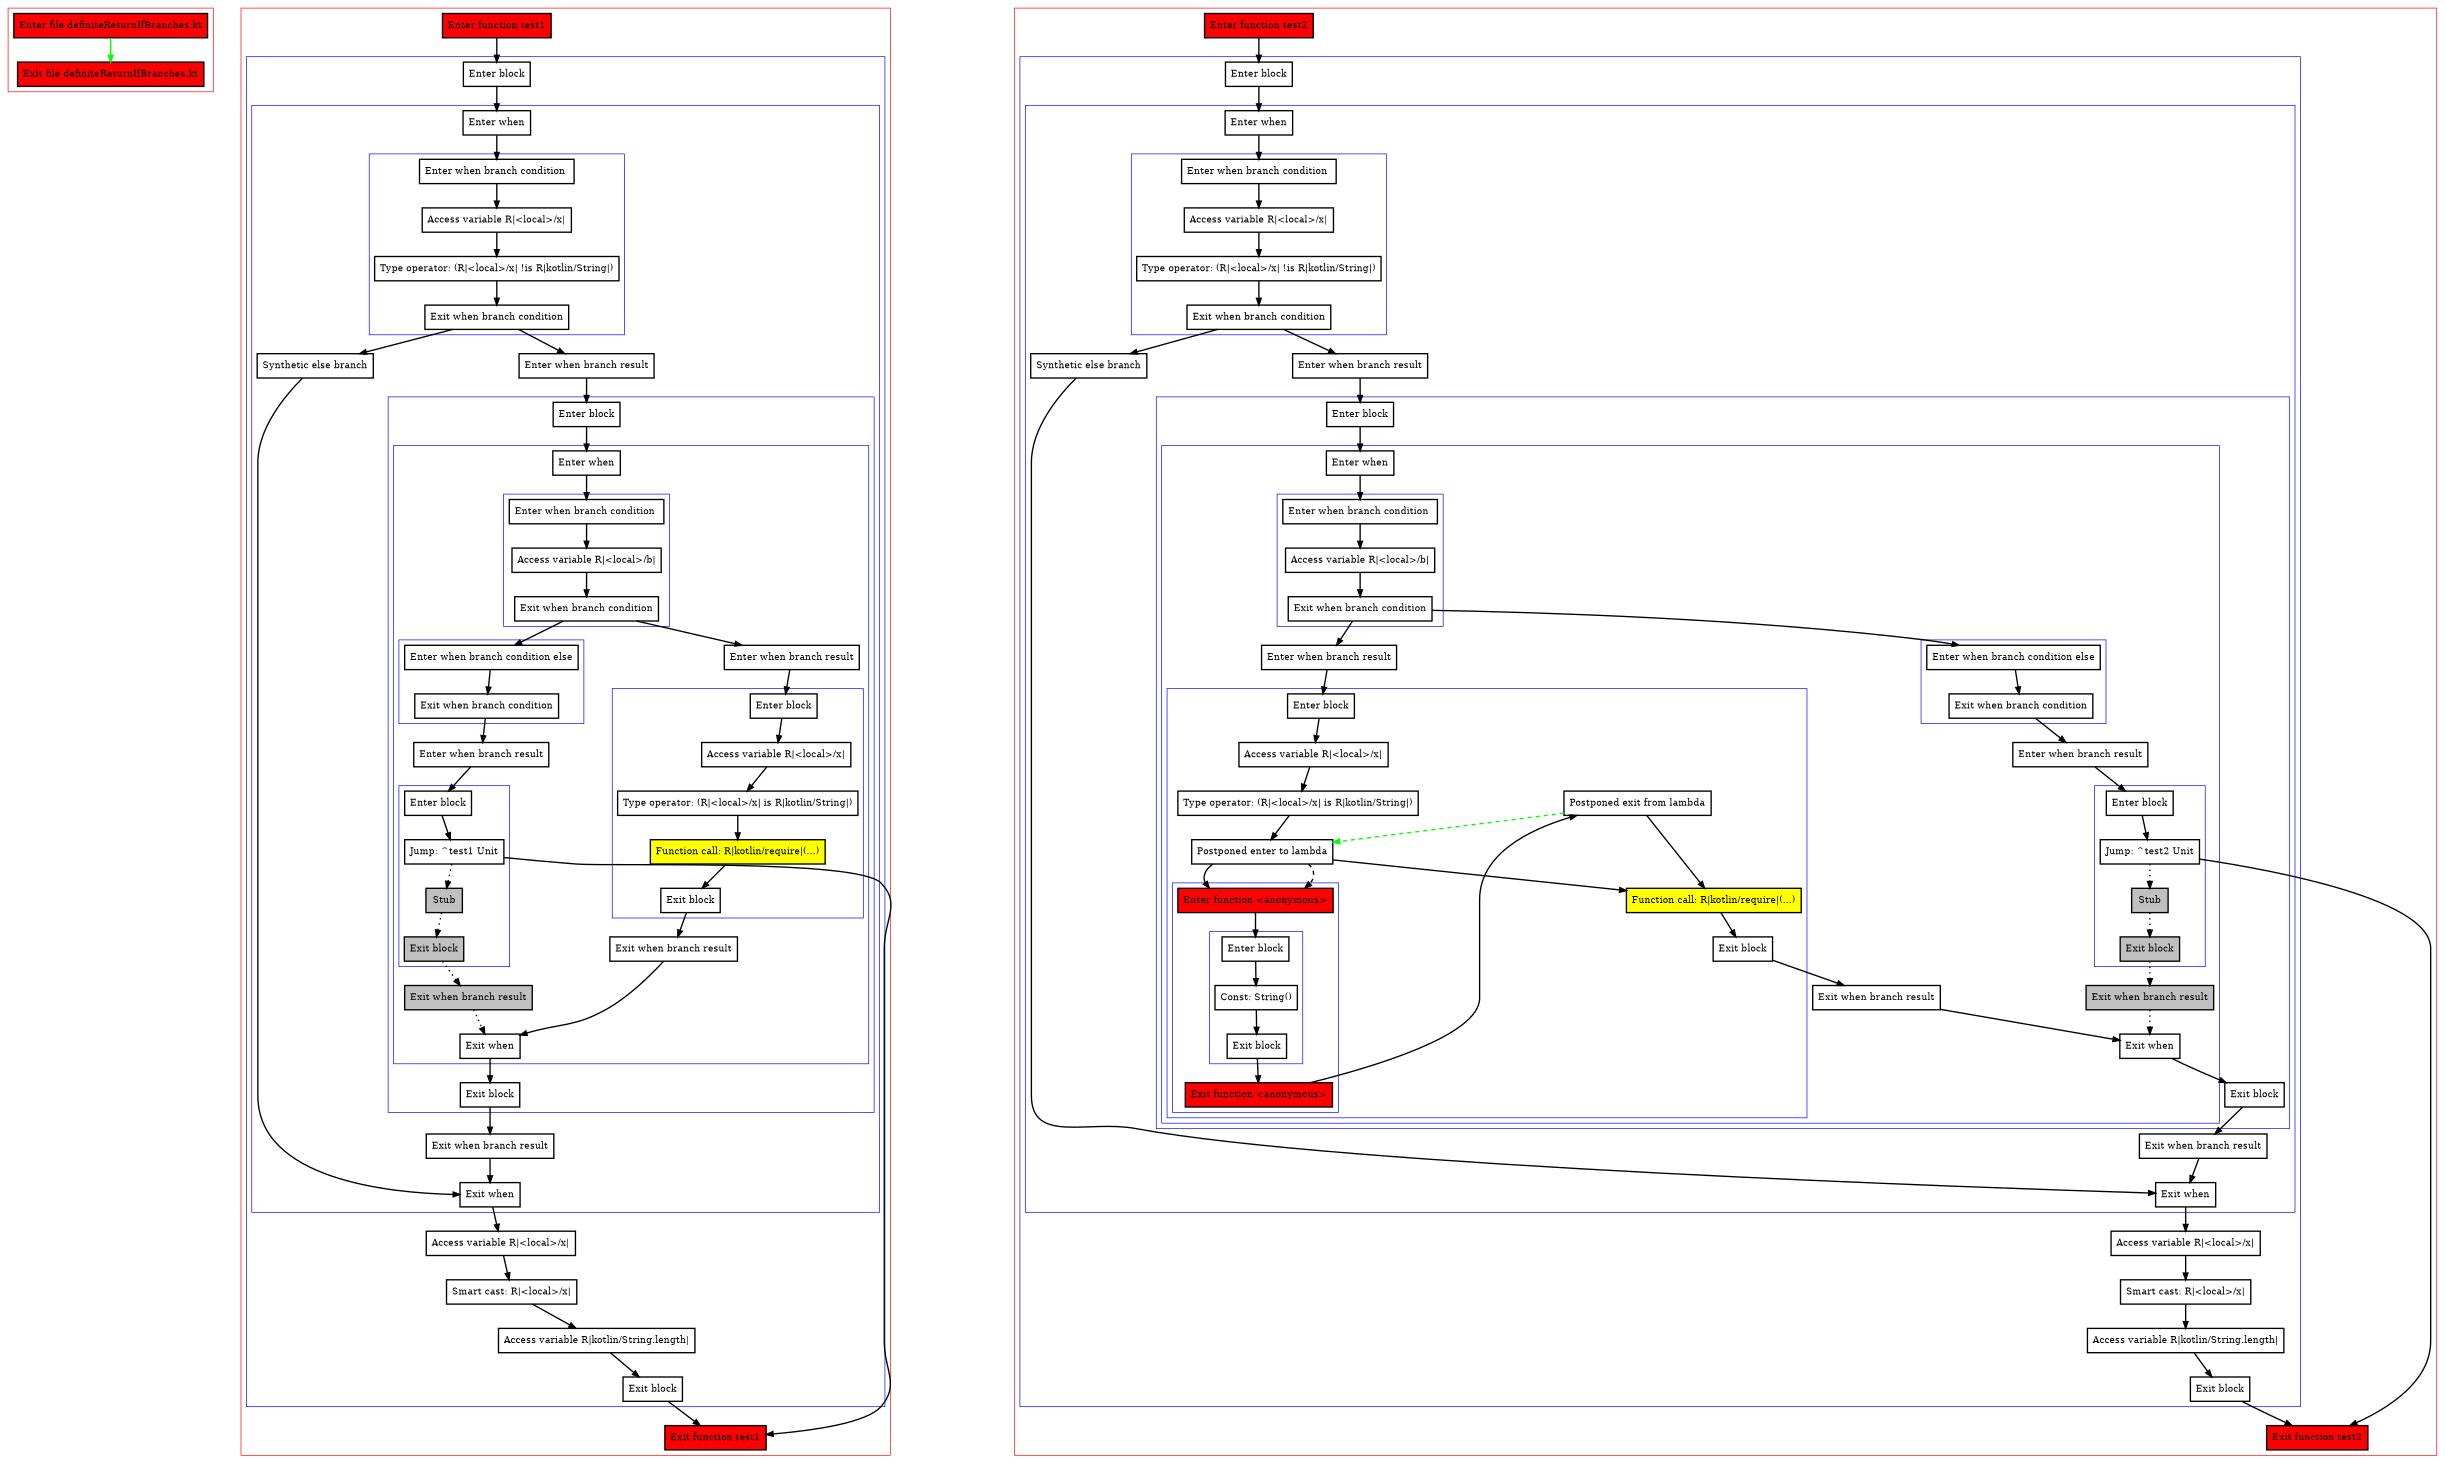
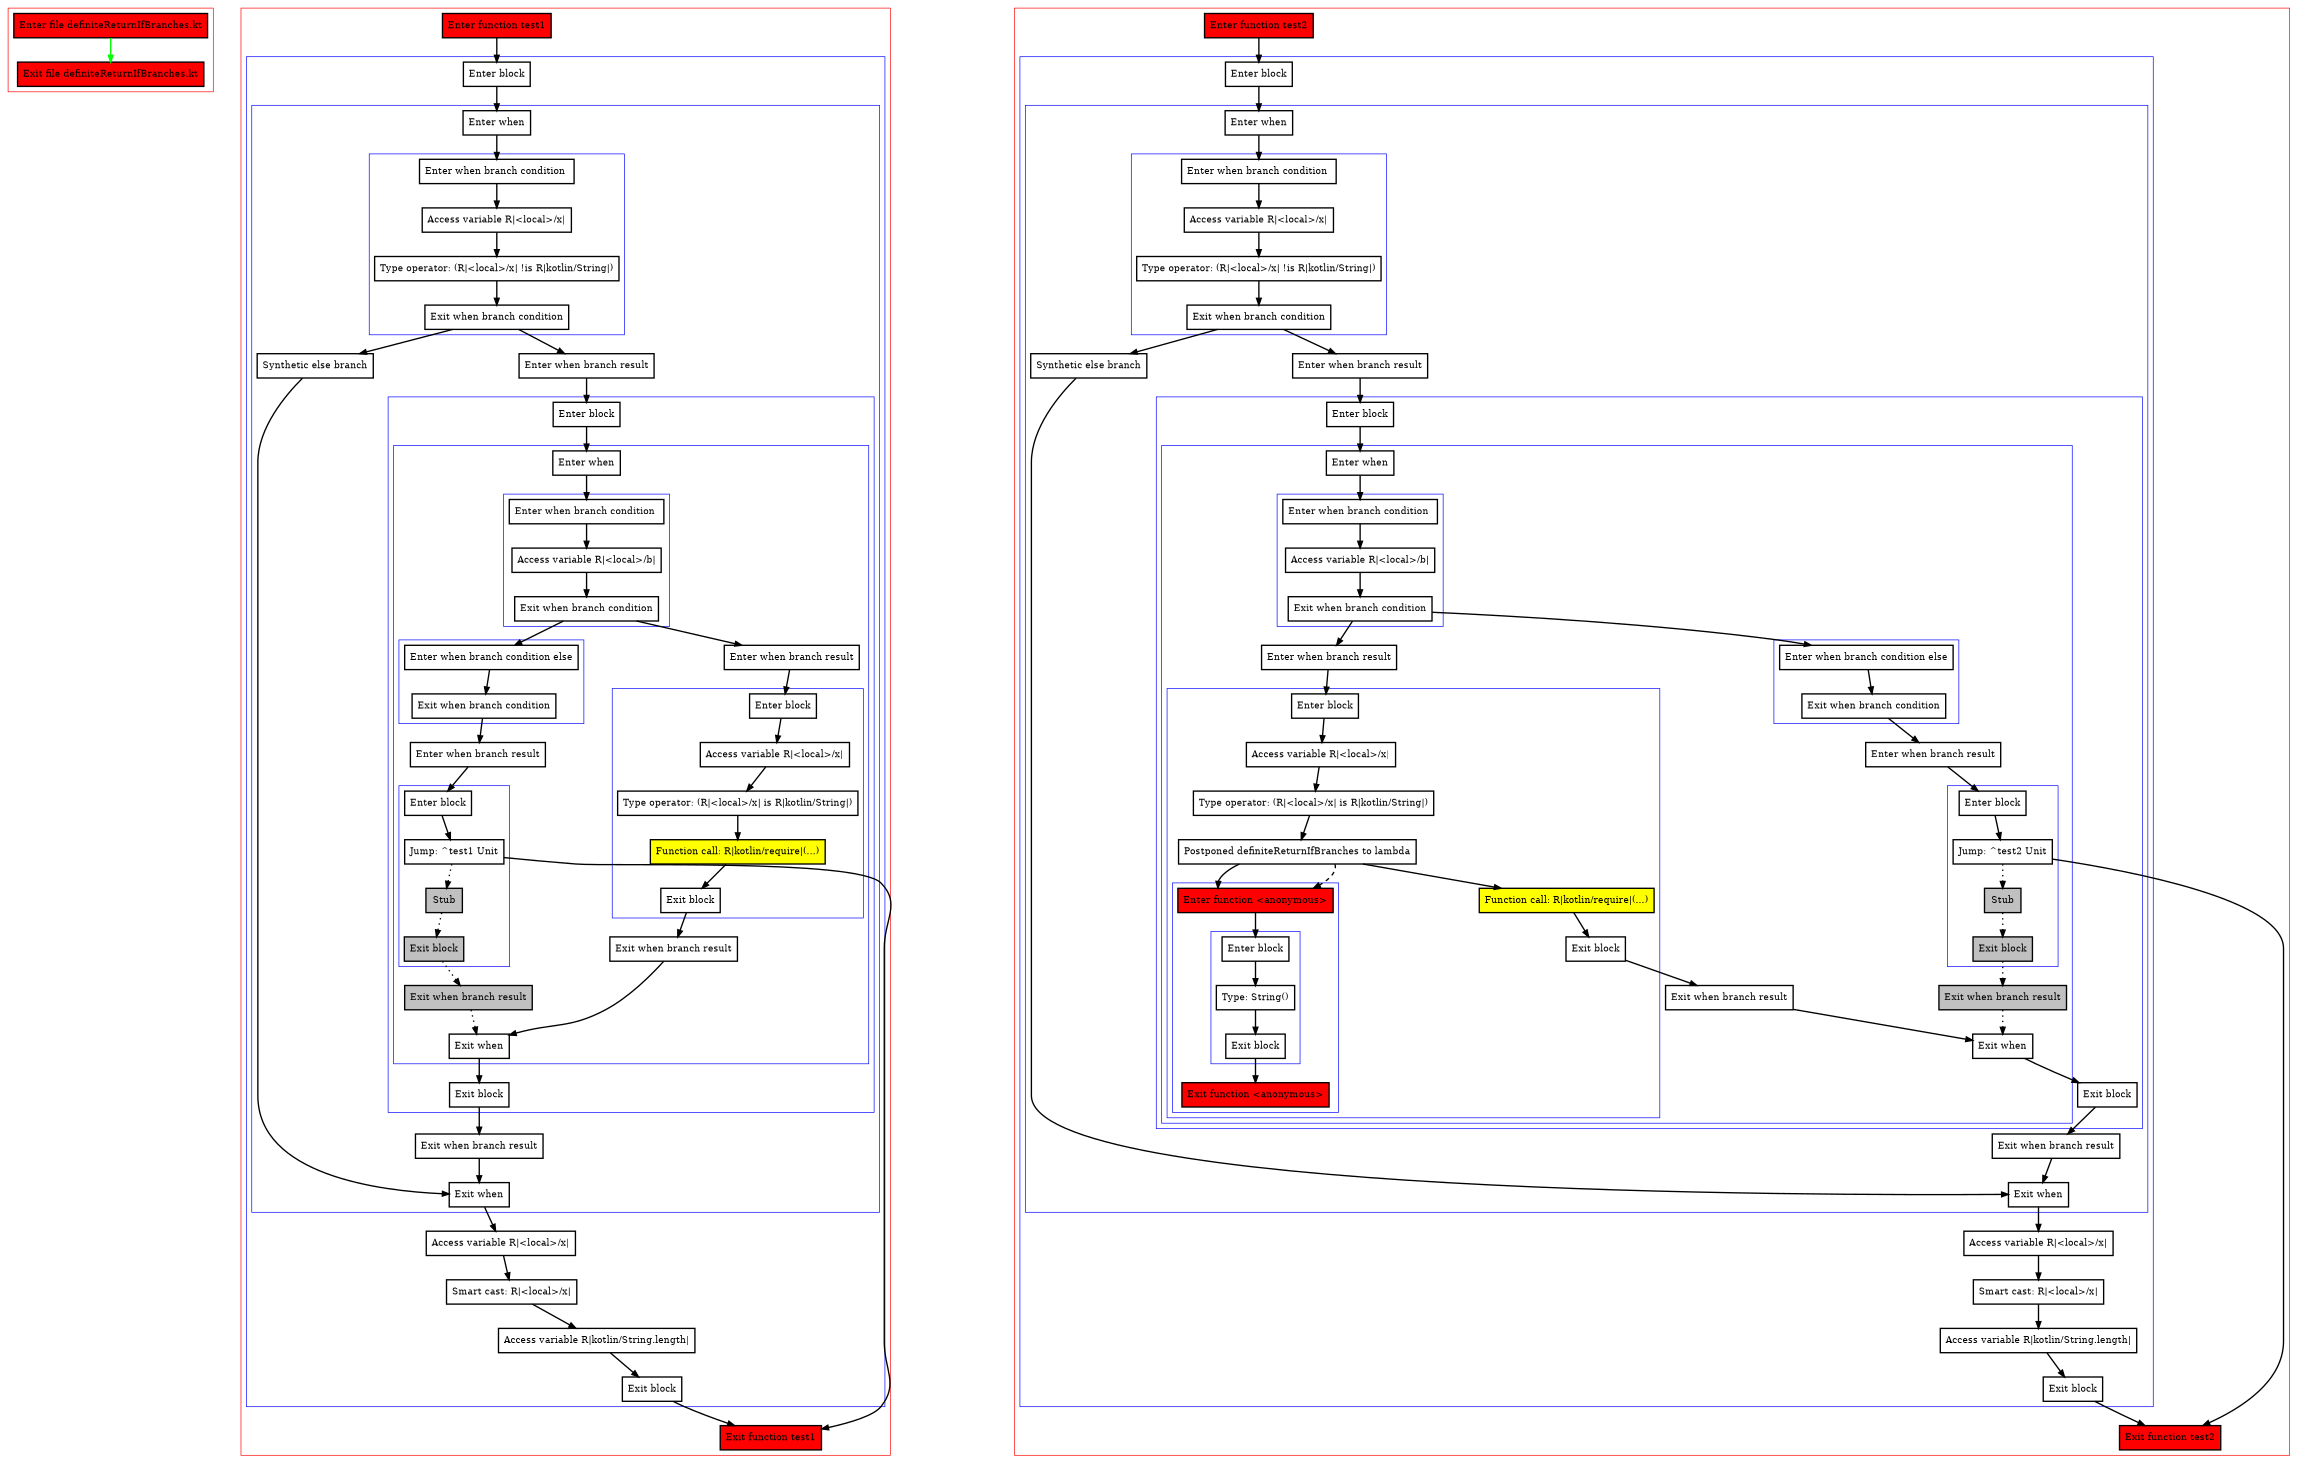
node "Postponed exit from lambda": removed
node "Postponed enter to lambda": label "Postponed enter to lambda" -> "Postponed definiteReturnIfBranches to lambda"
node "Const: String()": label "Const: String()" -> "Type: String()"
